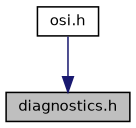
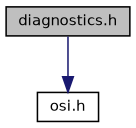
edge "osi.h" -> "diagnostics.h": reversed
